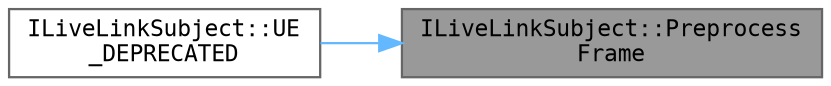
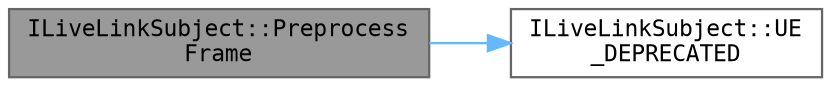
edge "ILiveLinkSubject::UE _DEPRECATED" -> "ILiveLinkSubject::Preprocess Frame": reversed
